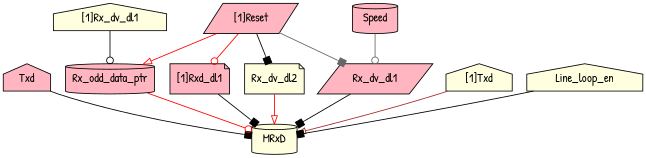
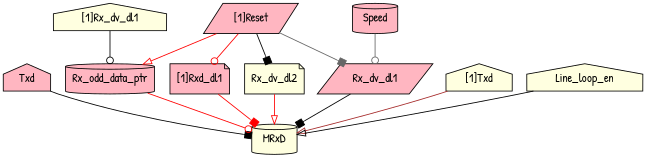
edge "[1]Rxd_dl1" -> "MRxD": color black -> red
edge "Line_loop_en" -> "MRxD": arrowhead box -> onormal
